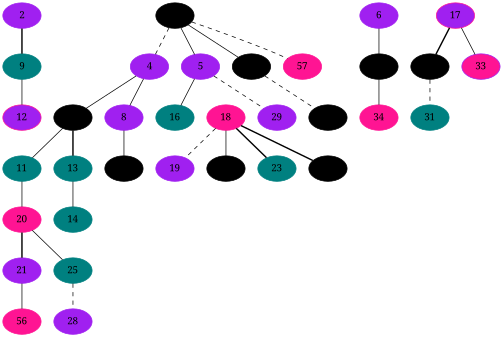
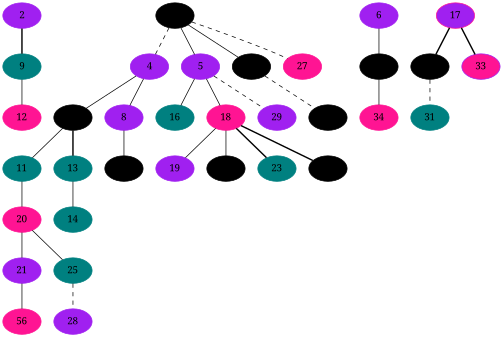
edge "17" -- "33": style solid -> bold
node "57": label "57" -> "27"
edge "5" -- "18": added
node "12": fillcolor purple -> deeppink
edge "18" -- "19": style dashed -> solid
edge "20" -- "21": style bold -> solid
